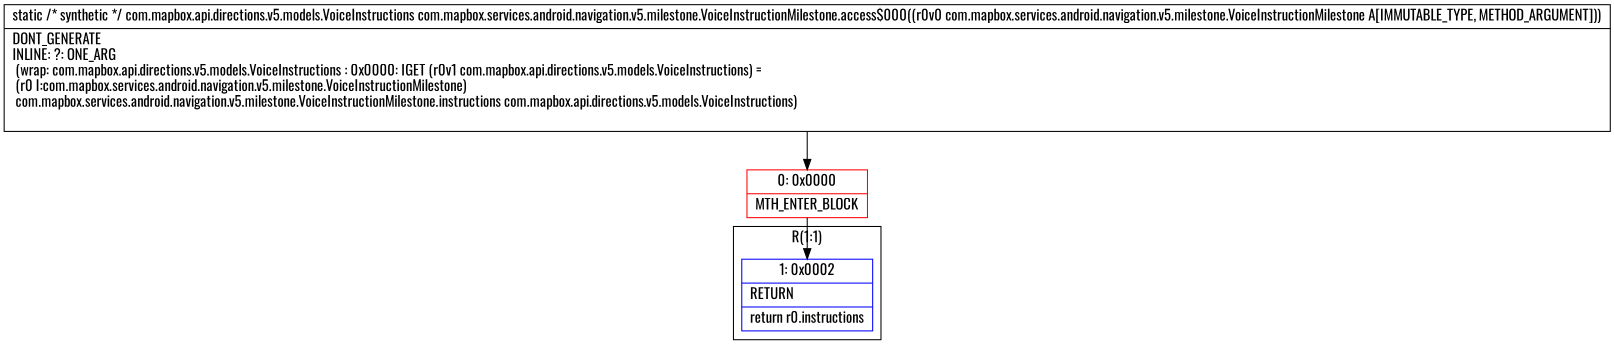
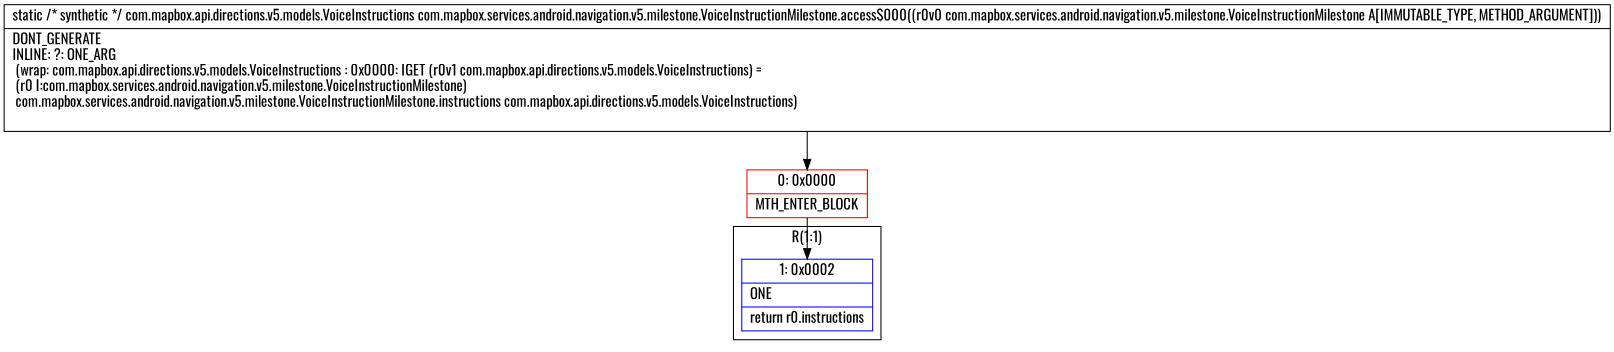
node "1: 0x0002": text "RETURN" -> "ONE"
